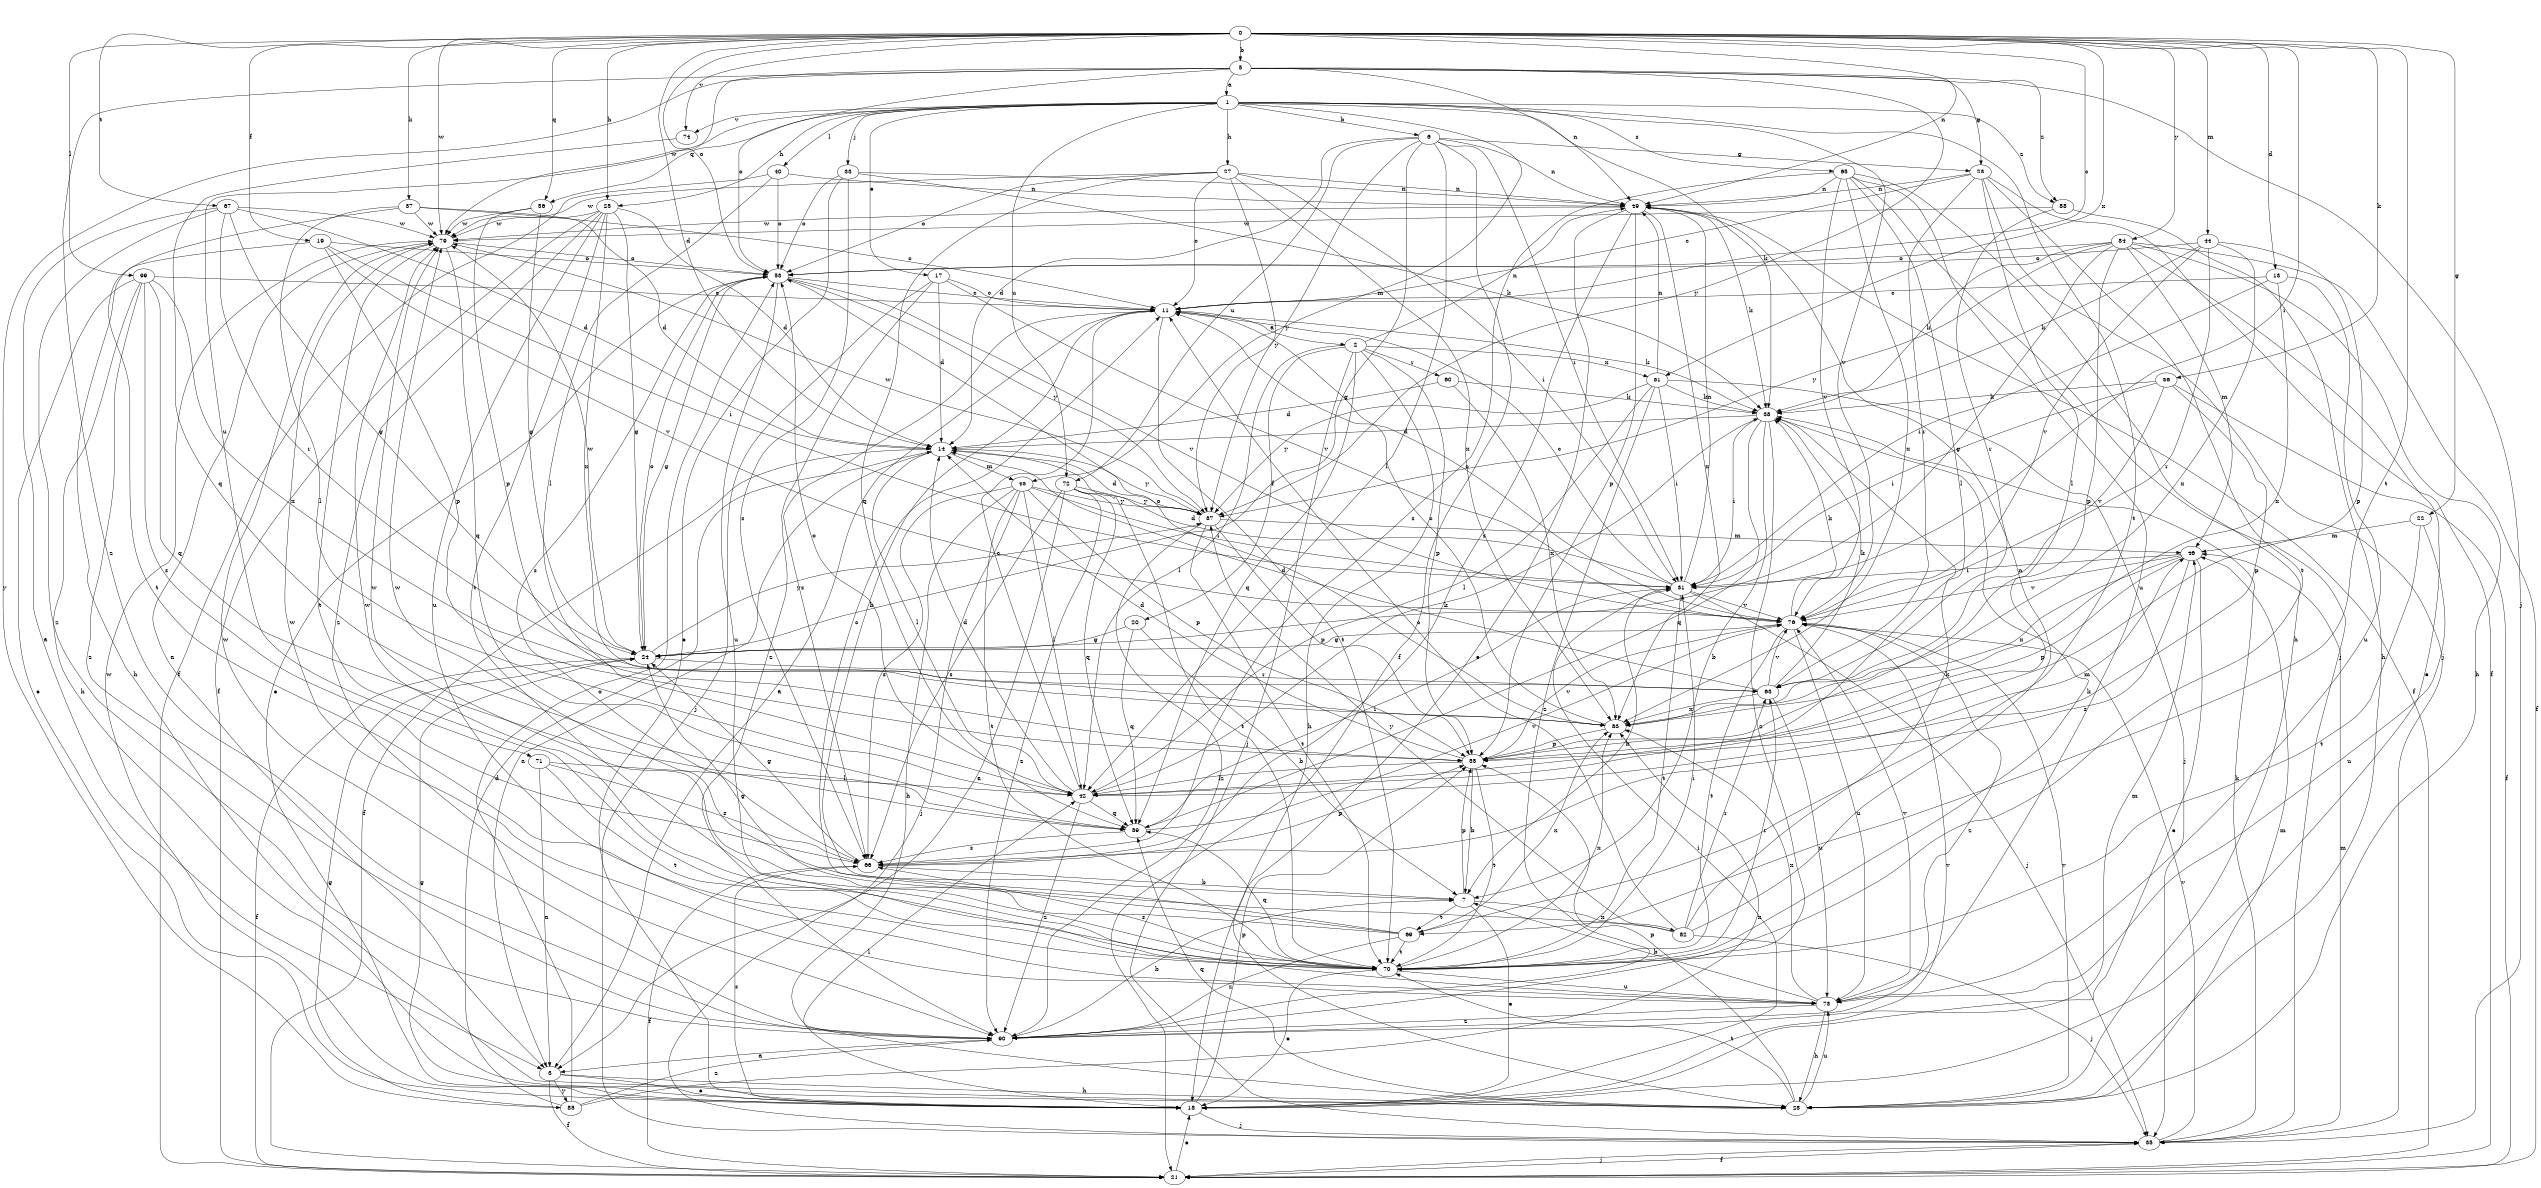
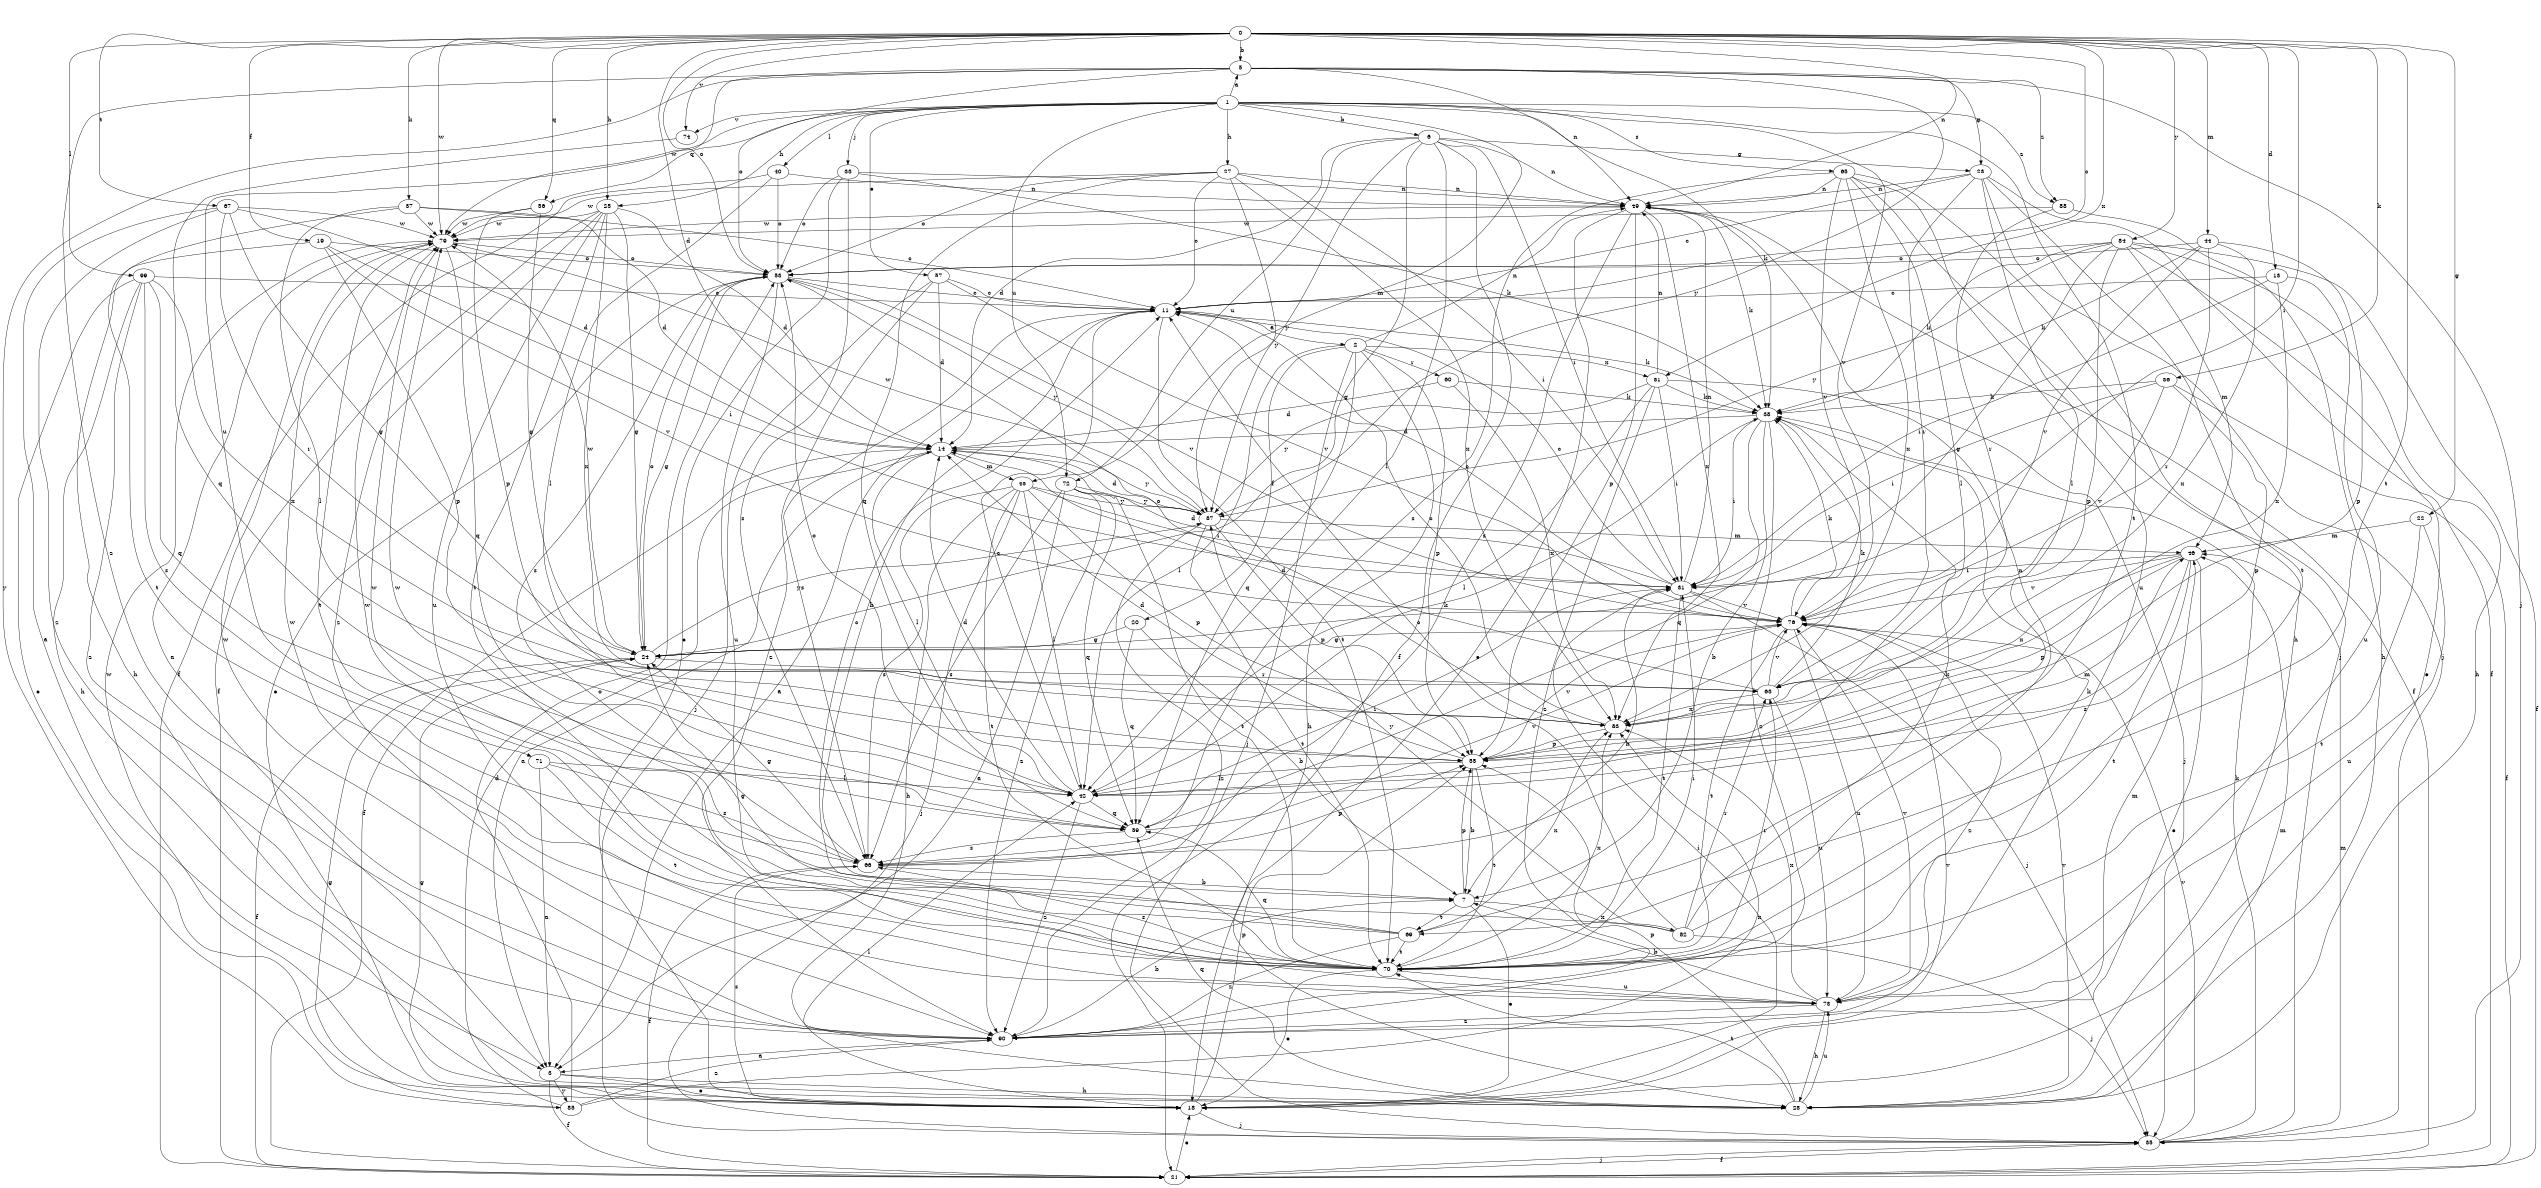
edge "5" -> "1": reversed
node "17": label "17" -> "57"
edge "46" -> "70": added, label "t"
